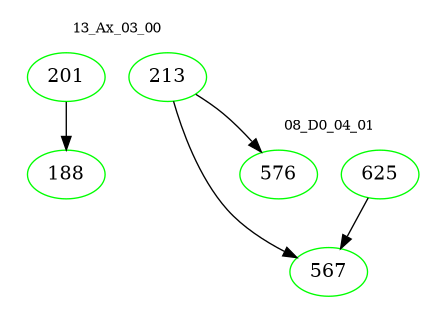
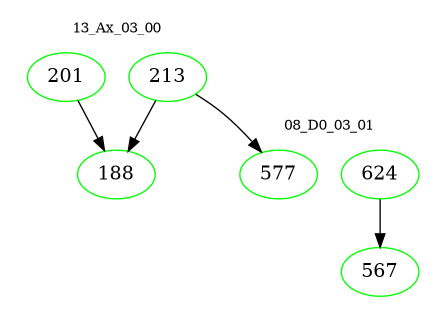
cluster "08_D0_04_01": label "08_D0_04_01" -> "08_D0_03_01"
node "576": label "576" -> "577"
node "625": label "625" -> "624"
edge "213" -> "567": now "213" -> "188"
